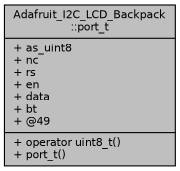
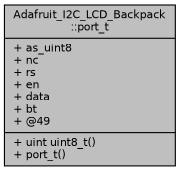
node "Adafruit_I2C_LCD_Backpack": text "+ operator uint8_t()" -> "+ uint uint8_t()"
